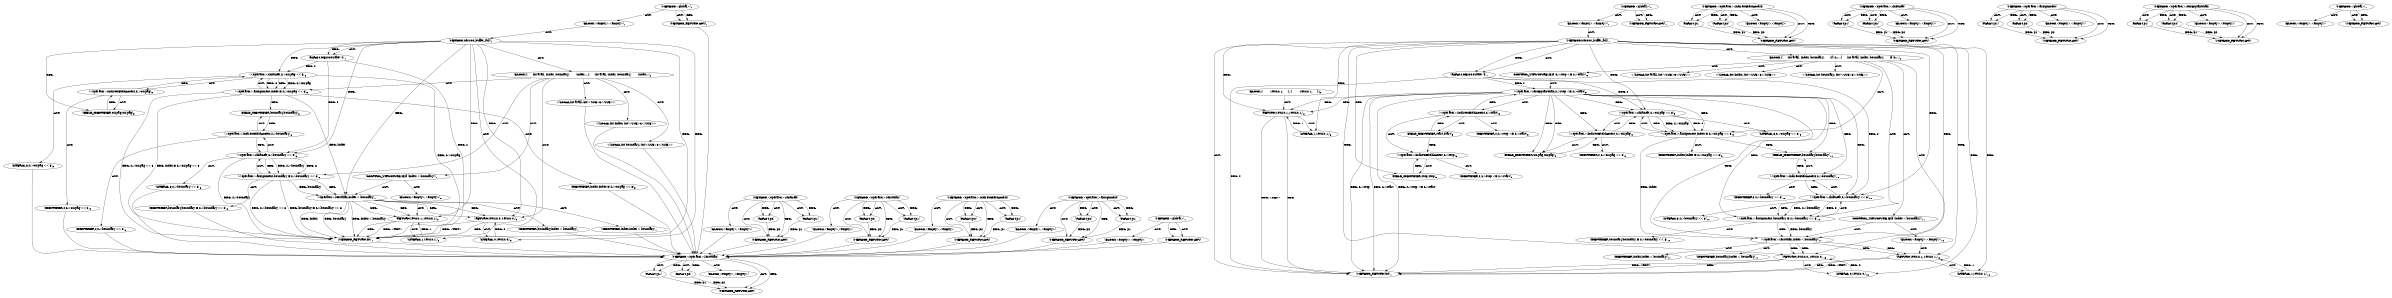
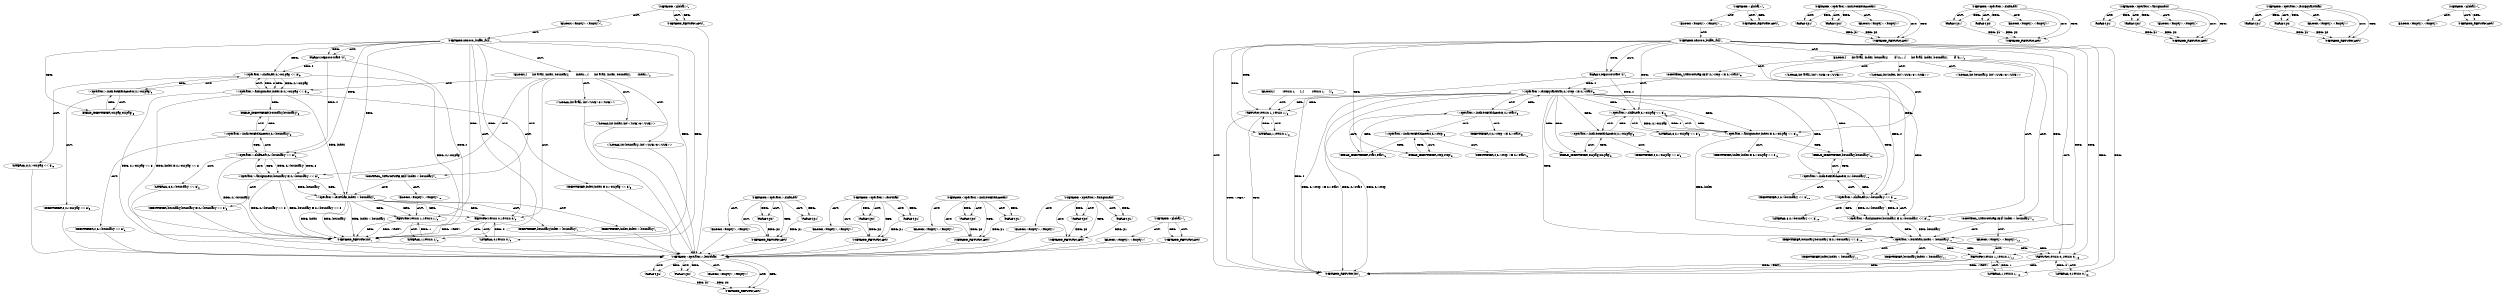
edge "(FIELD_IDENTIFIER,start,start)" -> "(<operator>.indirectFieldAccess,s->stop)": reversed
